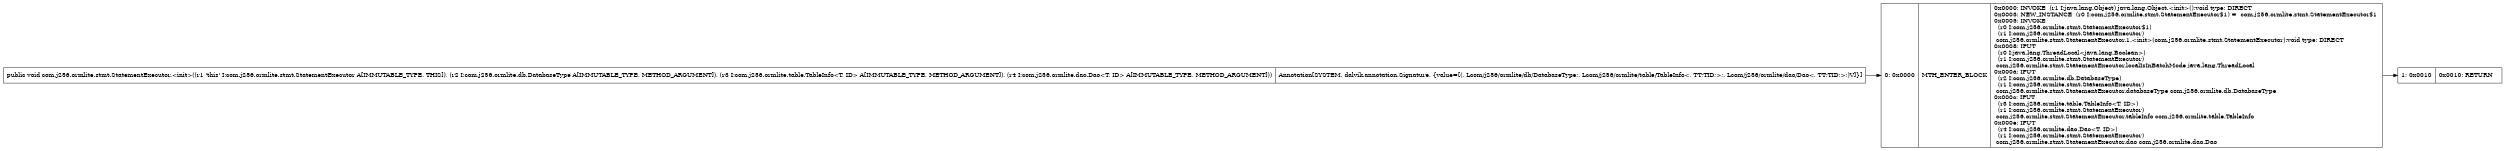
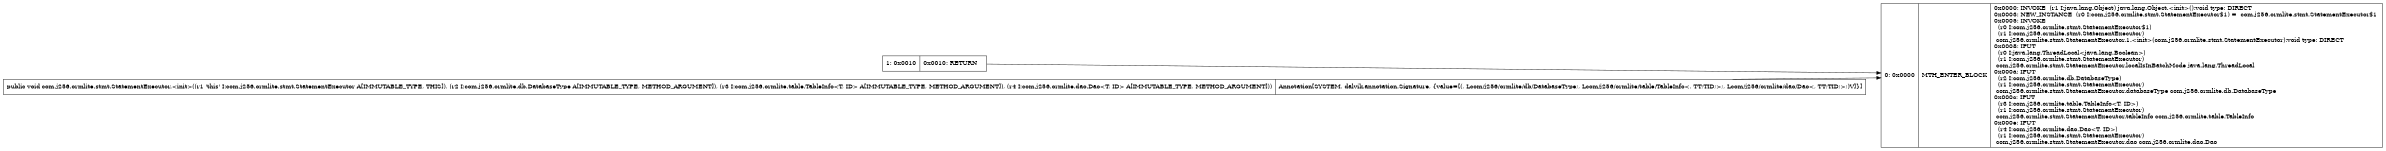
edge "0: 0x0000" -> "1: 0x0010": reversed
